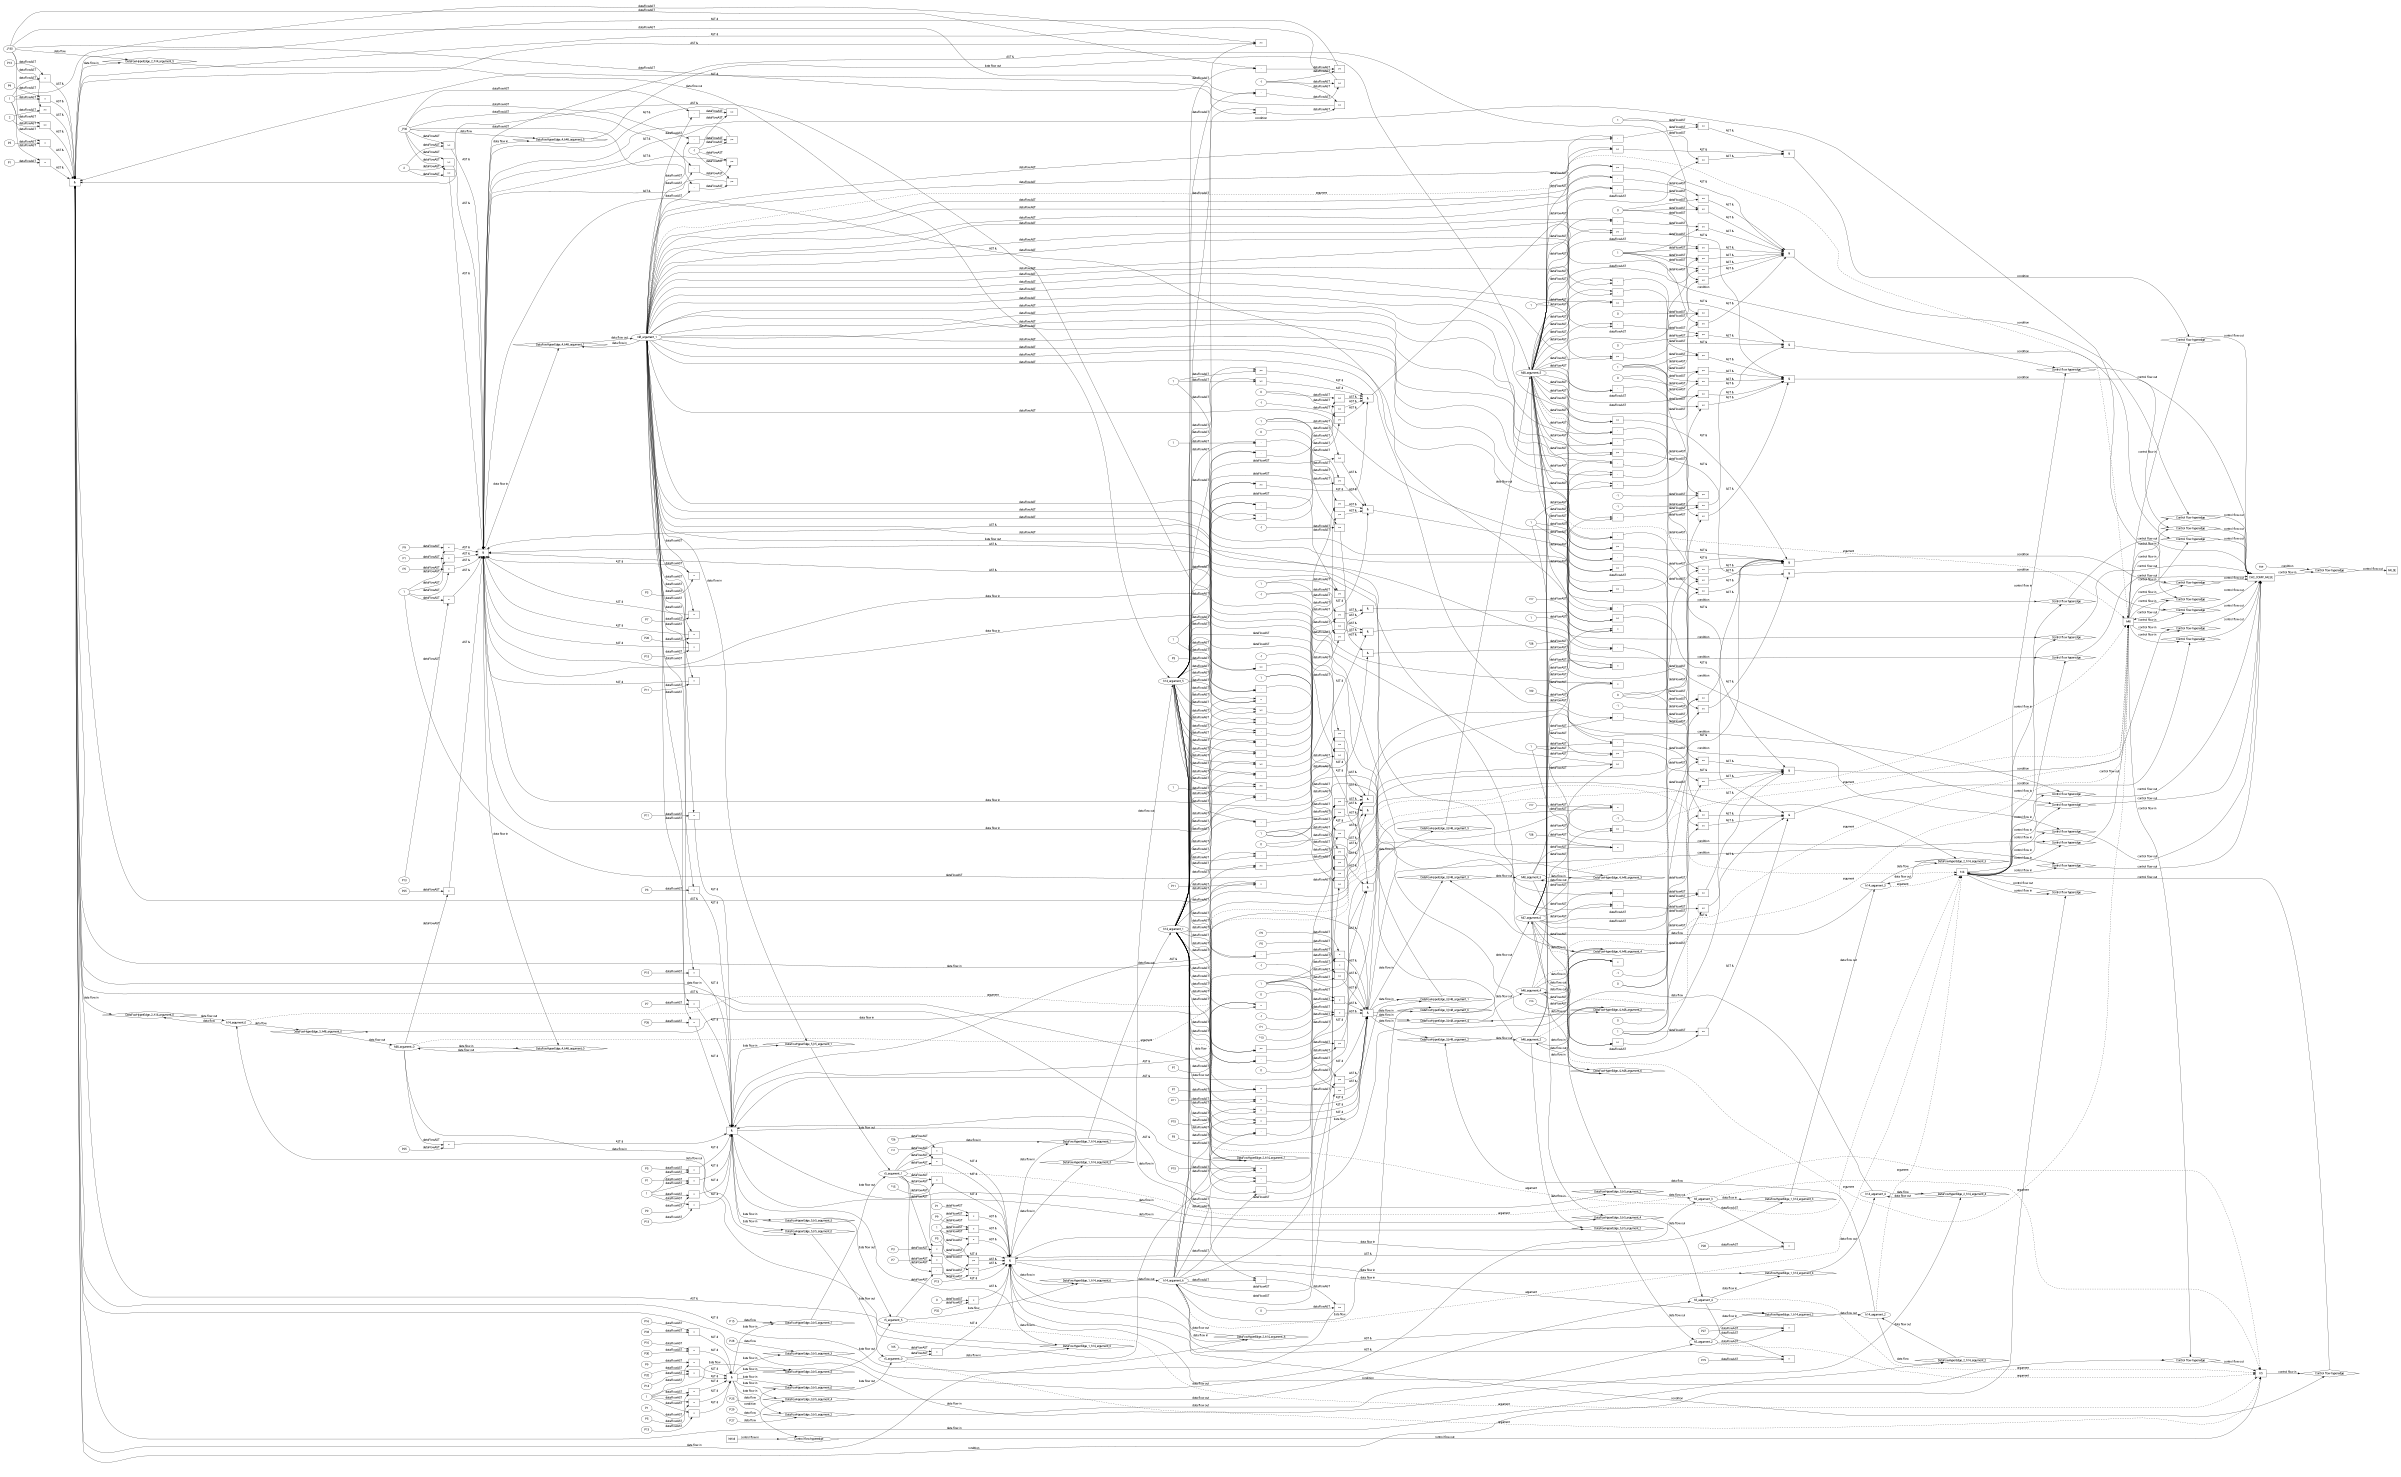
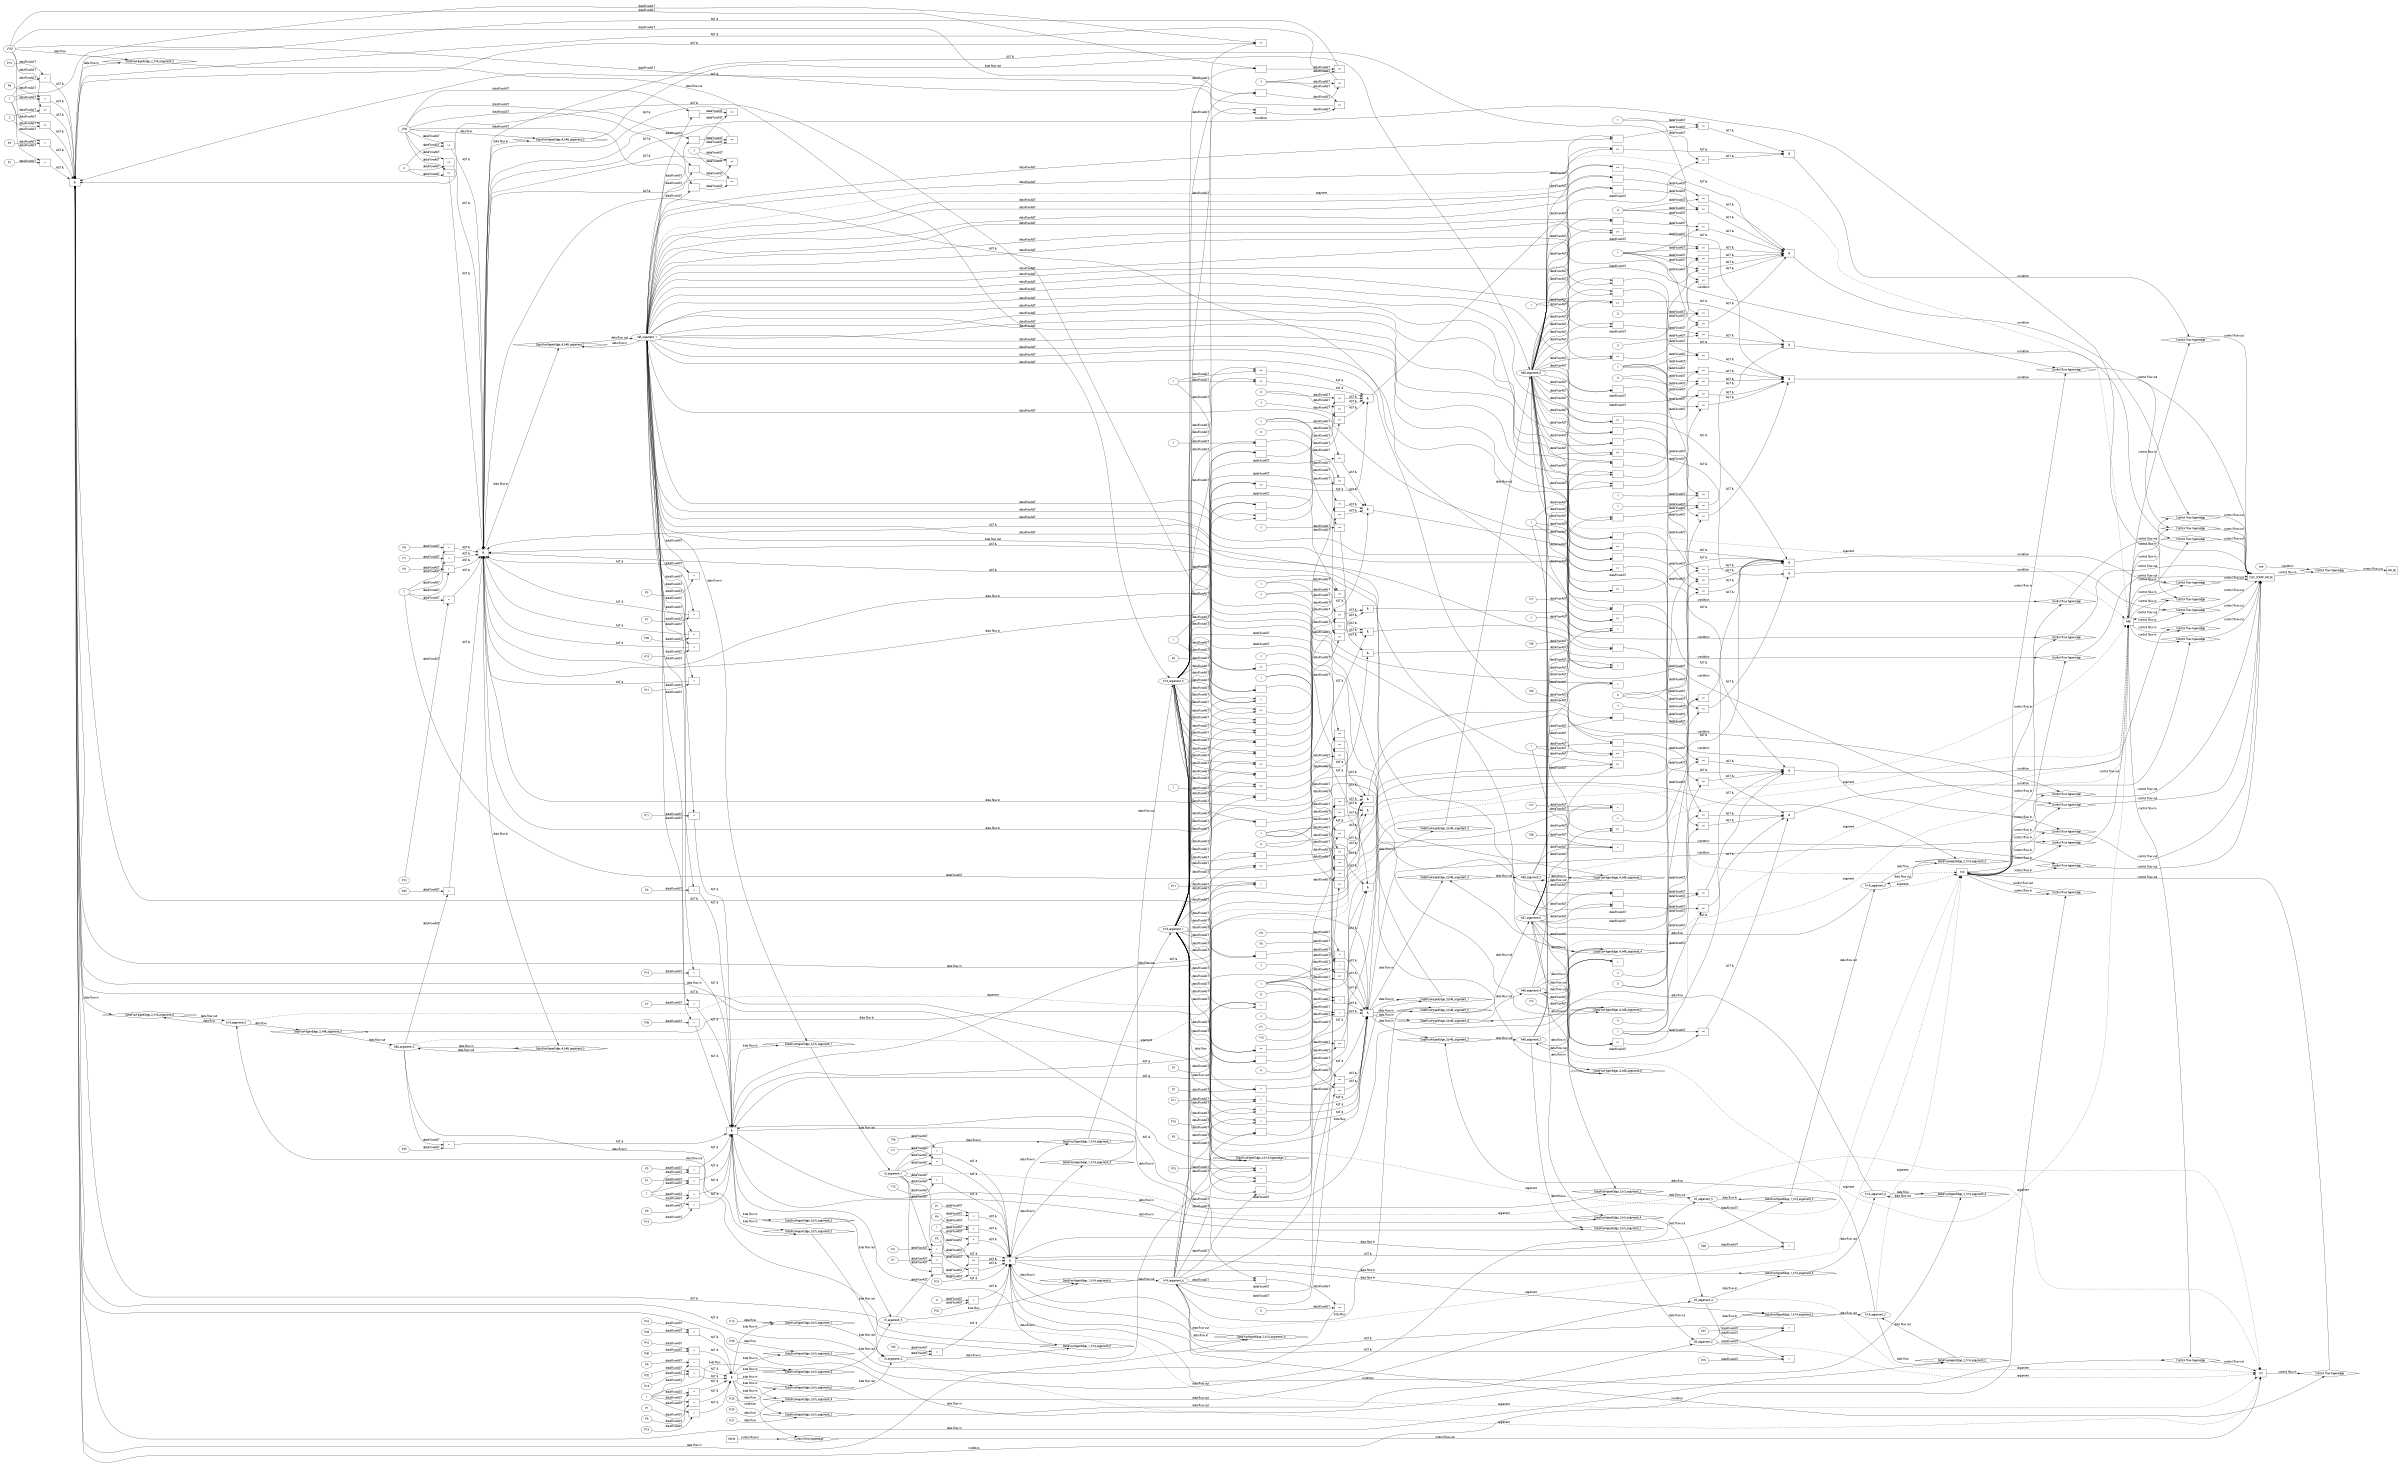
node "DataFowHyperEdge_2_h14_argument_1": label "DataFowHyperEdge_2_h14_argument_1" -> "DataFowHyperEdge_2_h14_hyperedge_1"
edge "DataFowHyperEdge_0_h5_argument_1" -> "h5_argument_1": now "DataFowHyperEdge_0_h5_argument_1" -> "h5_argument_0"
